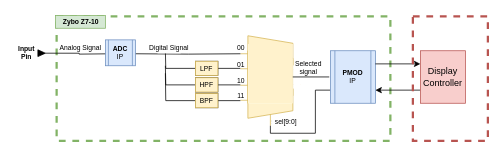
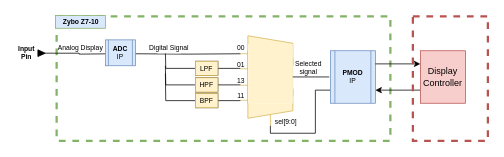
node "Zybo Z7-10": fillcolor #d5e8d4 -> #dae8fc
node "Analog Signal": label "Analog Signal" -> "Analog Display"
node "10": label "10" -> "13"
